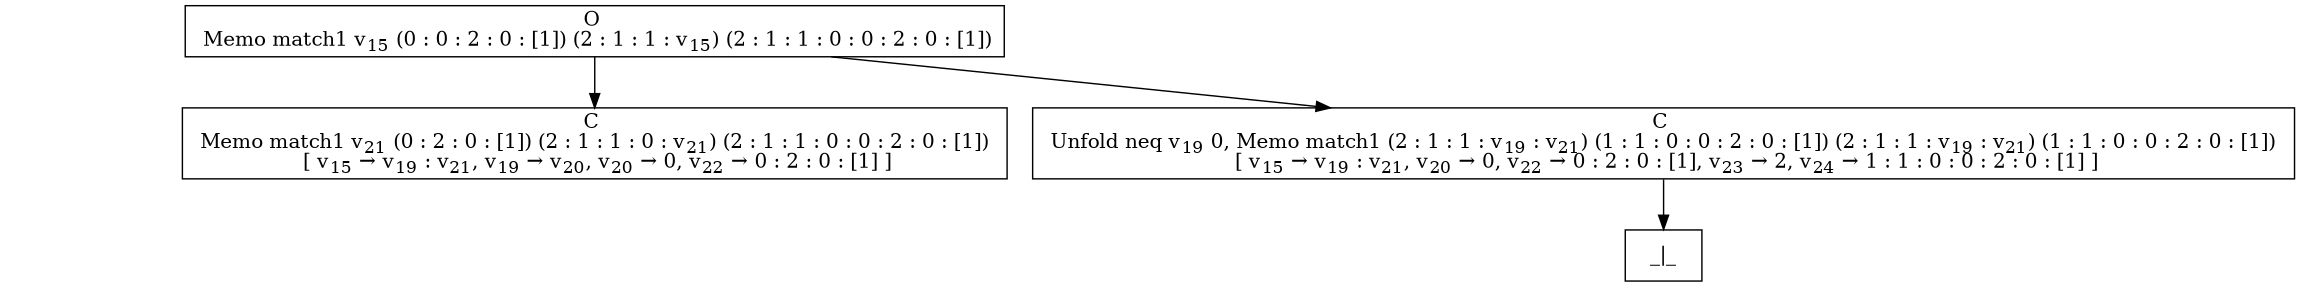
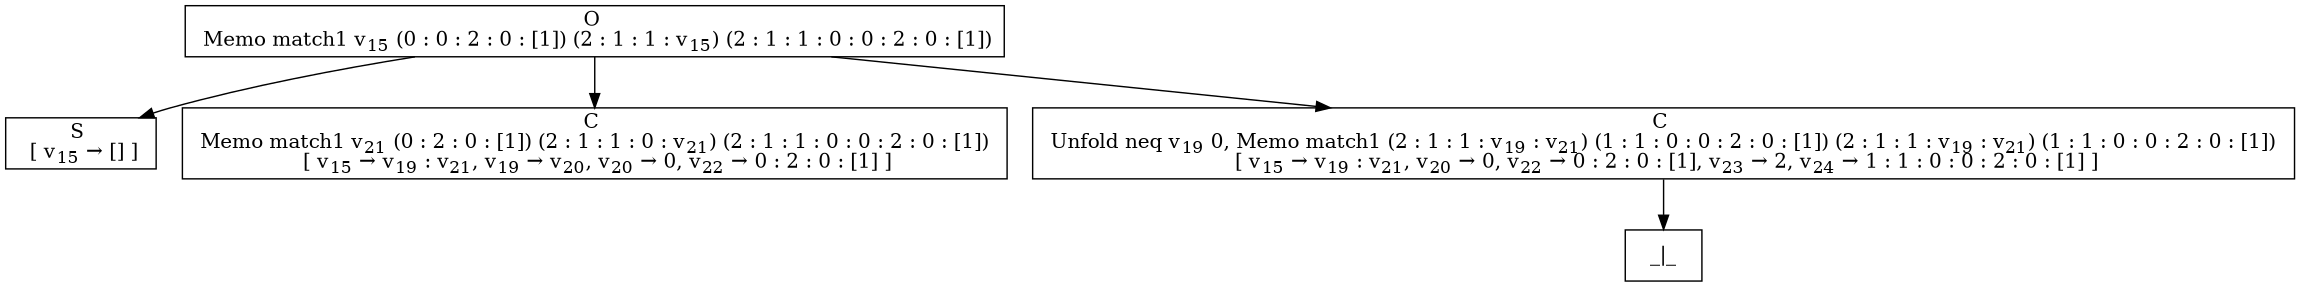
node "S": added
